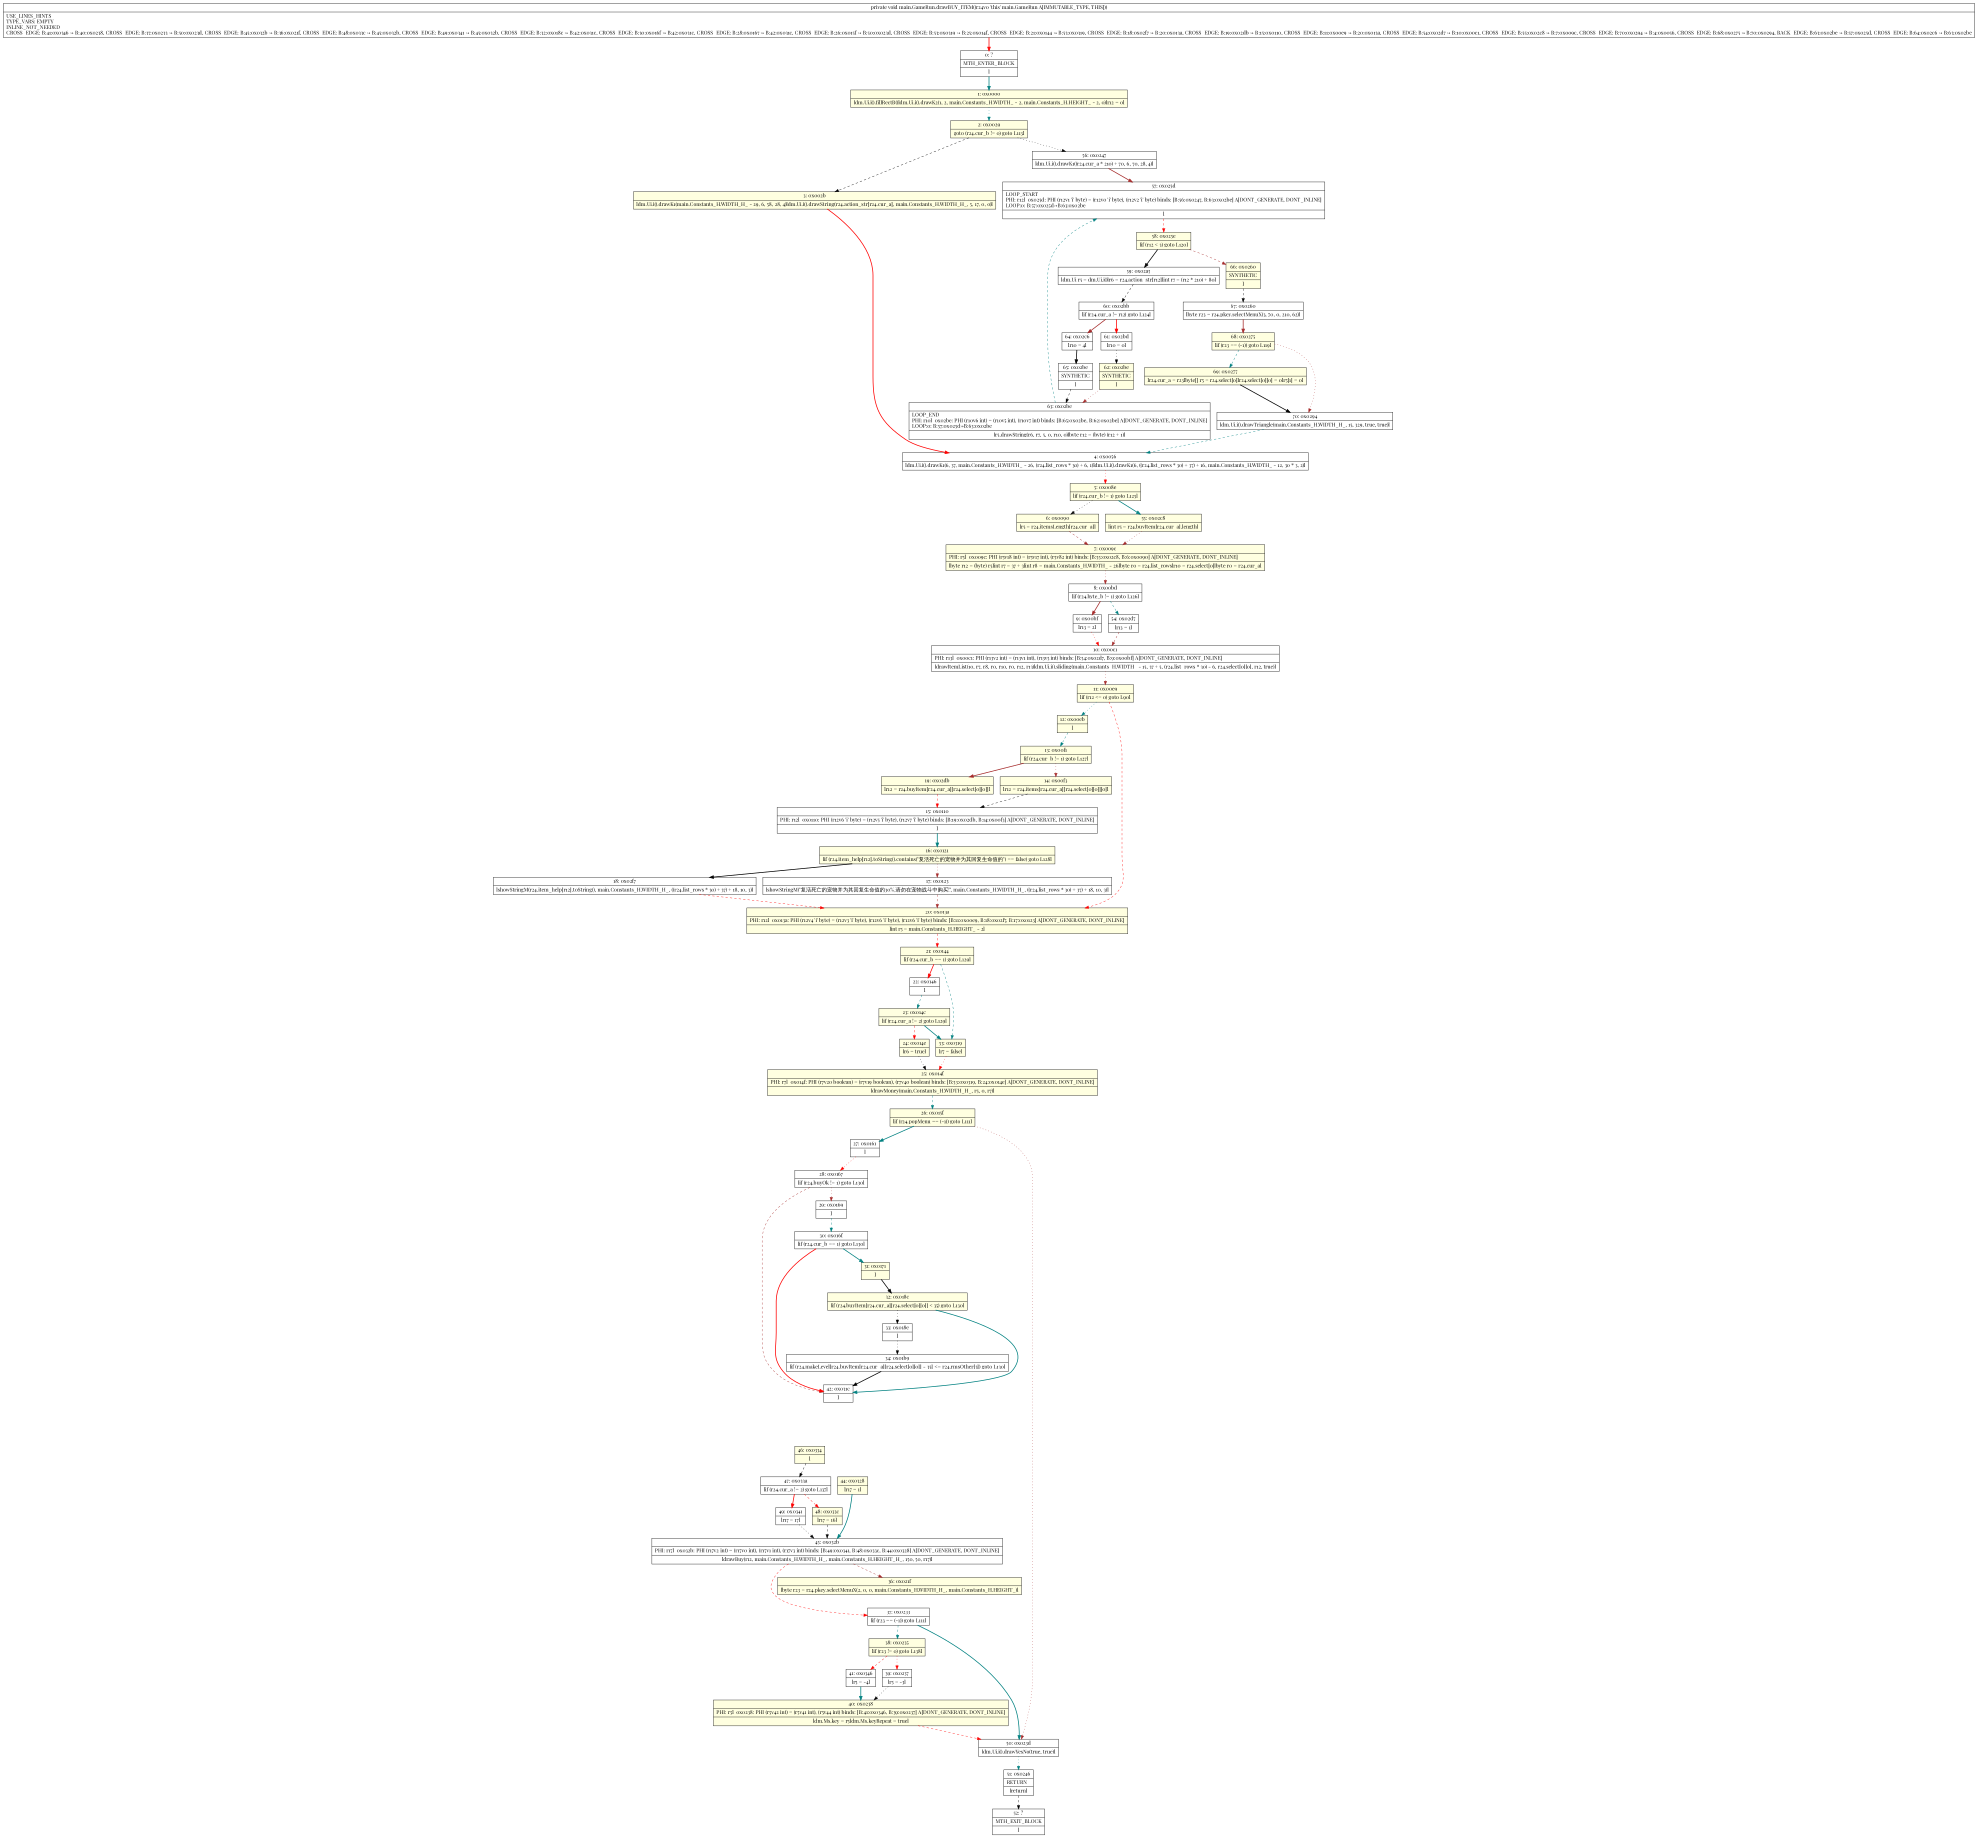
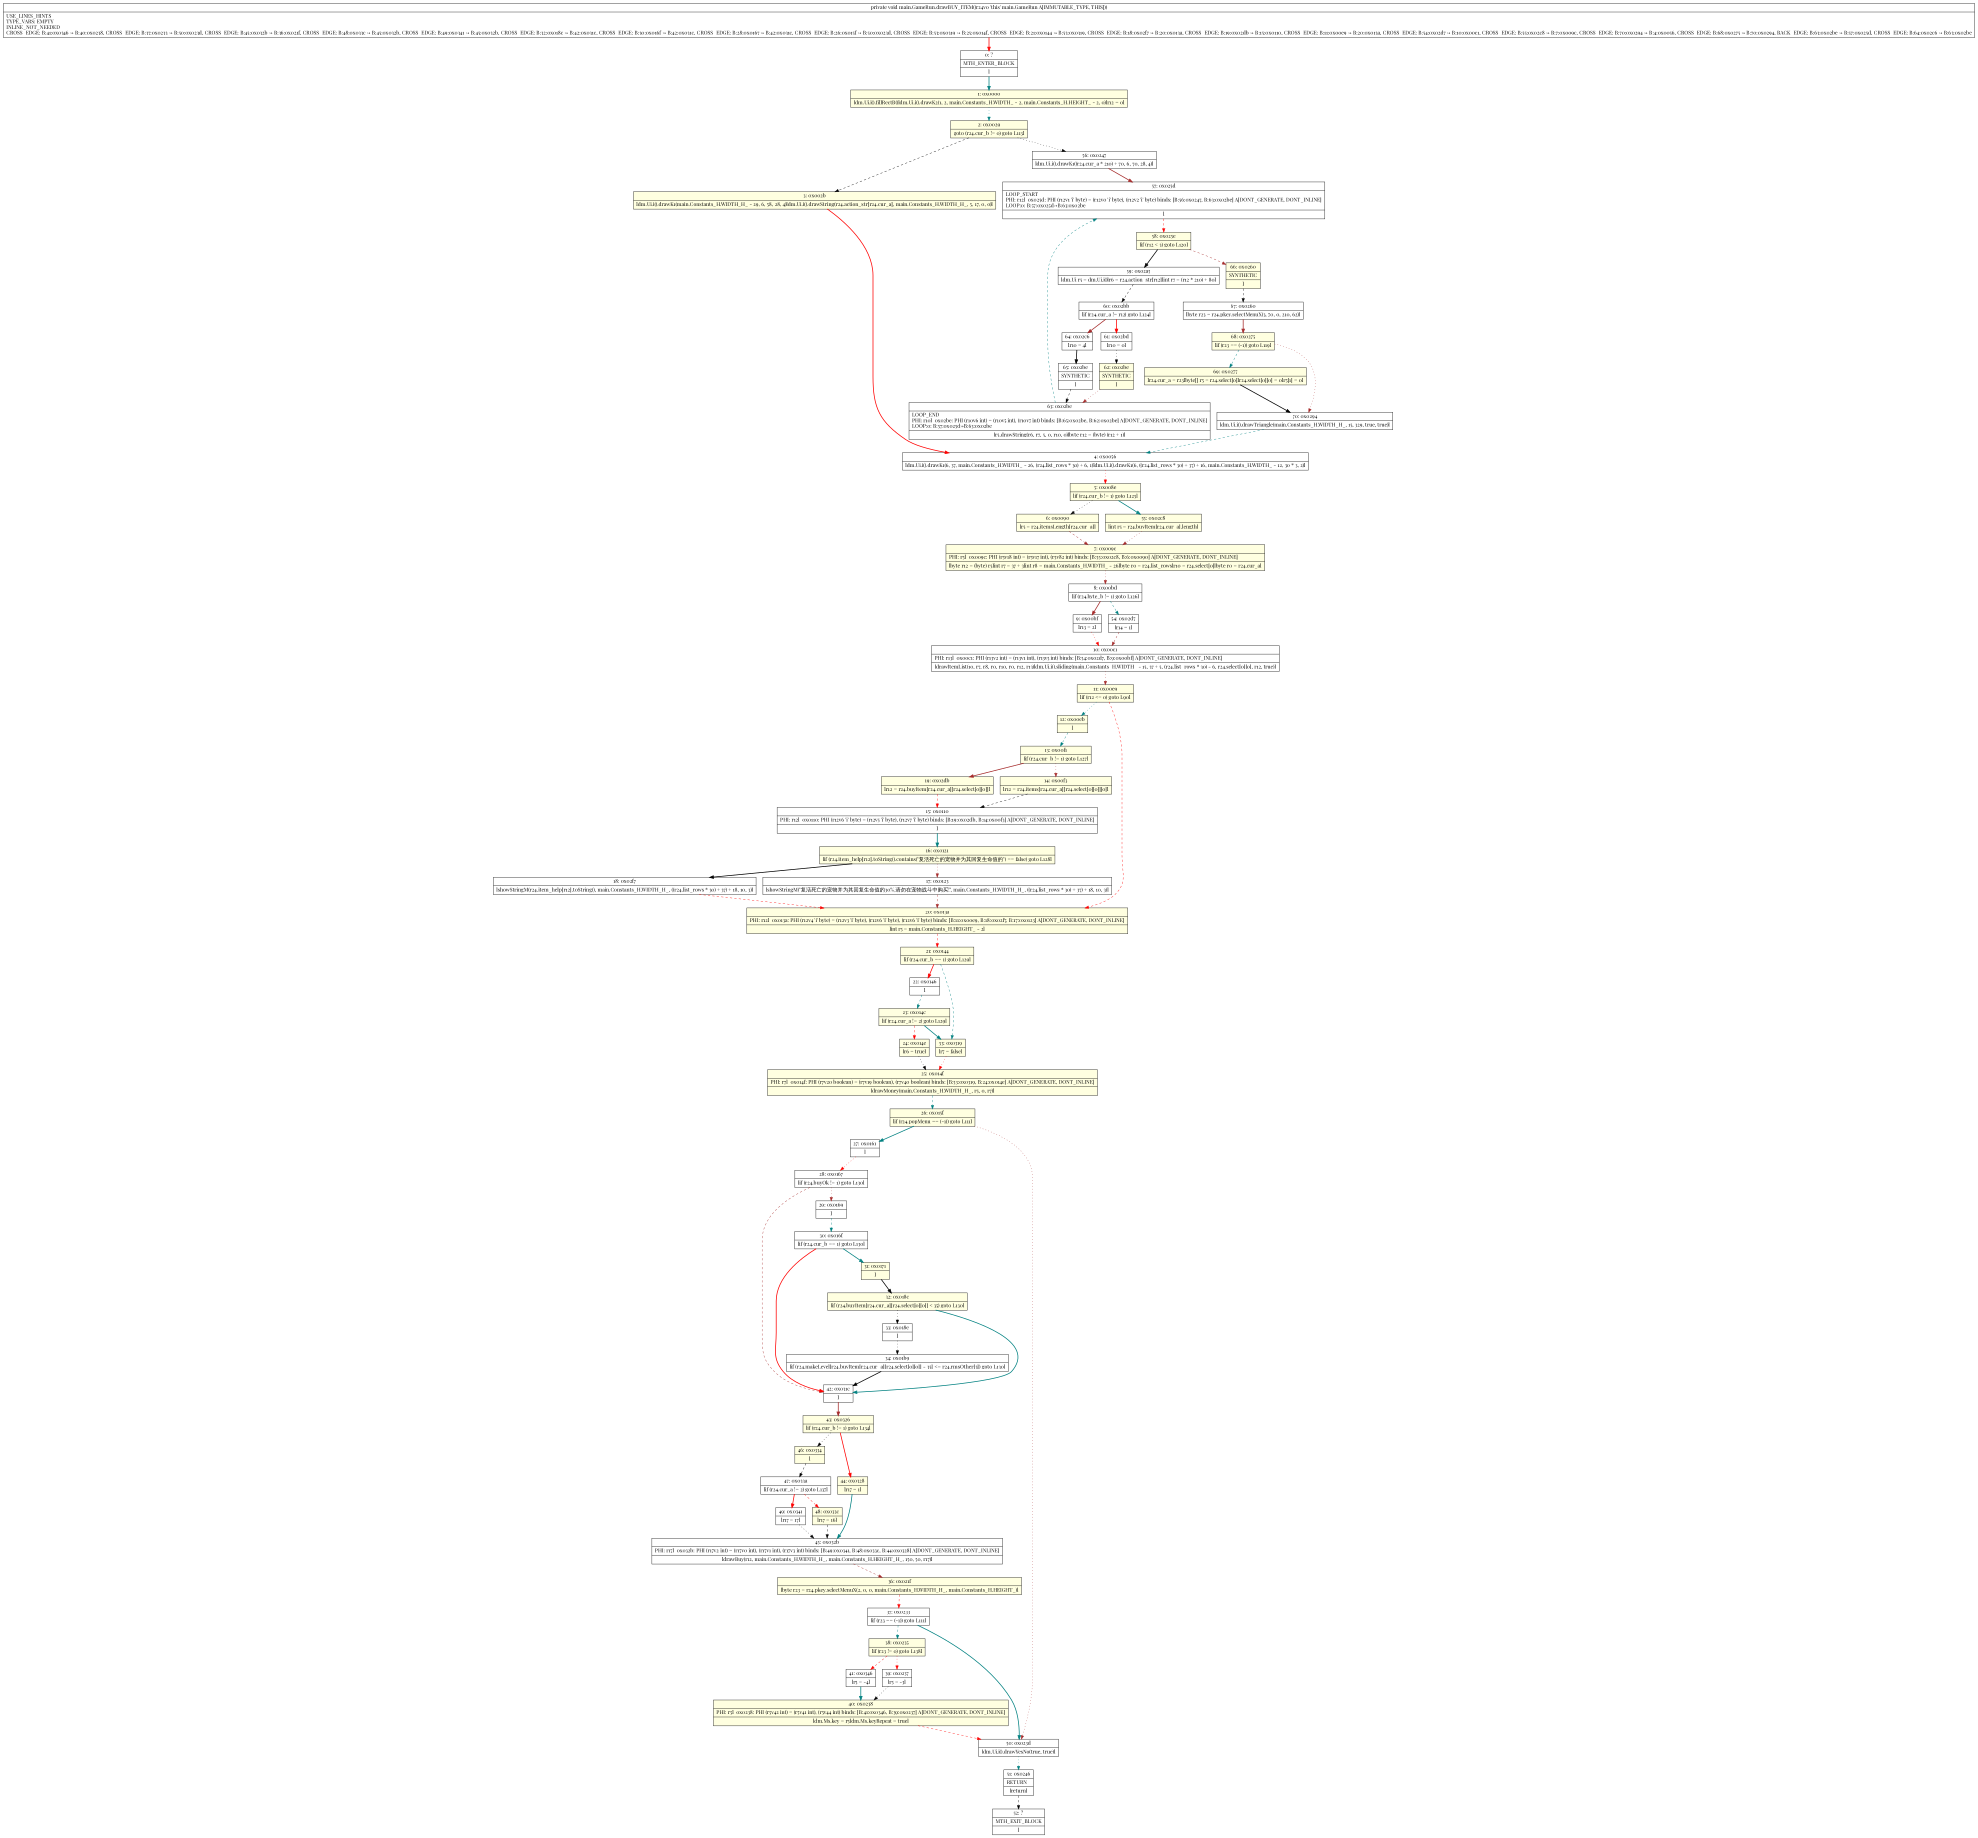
node "54: 0x02d7": text "lr13 = 1l" -> "lr14 = 1l"
node "43: 0x0326": added
edge "45: 0x032b" -> "37: 0x0233": now "36: 0x021f" -> "37: 0x0233"
